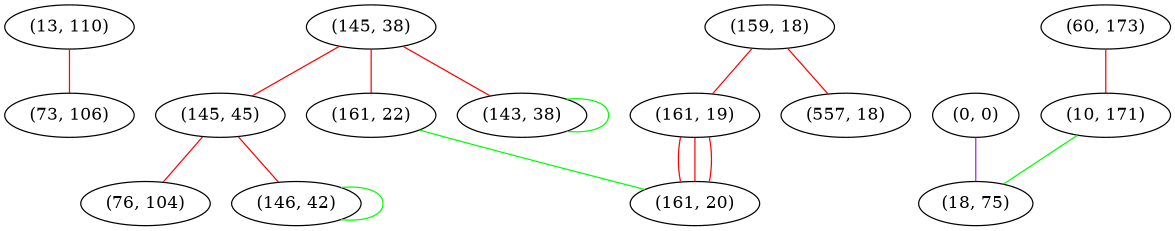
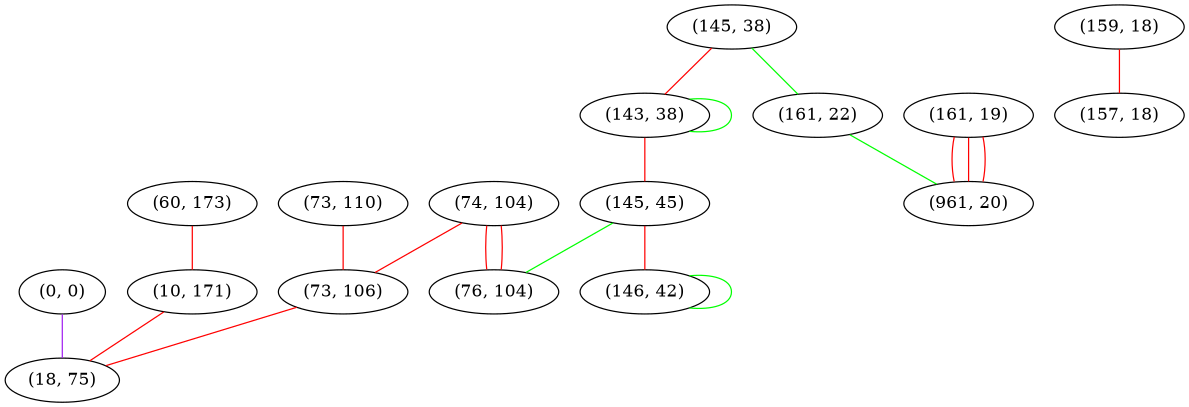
node "(13, 110)": label "(13, 110)" -> "(73, 110)"
edge "(145, 38)" -- "(145, 45)": now "(143, 38)" -- "(145, 45)"
edge "(145, 38)" -- "(161, 22)": color red -> green
edge "(159, 18)" -- "(161, 19)": removed
node "(557, 18)": label "(557, 18)" -> "(157, 18)"
edge "(145, 45)" -- "(76, 104)": color red -> green
edge "(10, 171)" -- "(18, 75)": color green -> red
node "(74, 104)": added
node "(161, 20)": label "(161, 20)" -> "(961, 20)"
edge "(73, 106)" -- "(18, 75)": added
